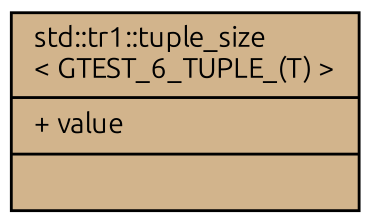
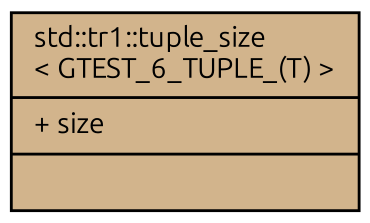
node "std::tr1::tuple_size": text "+ value" -> "+ size"
